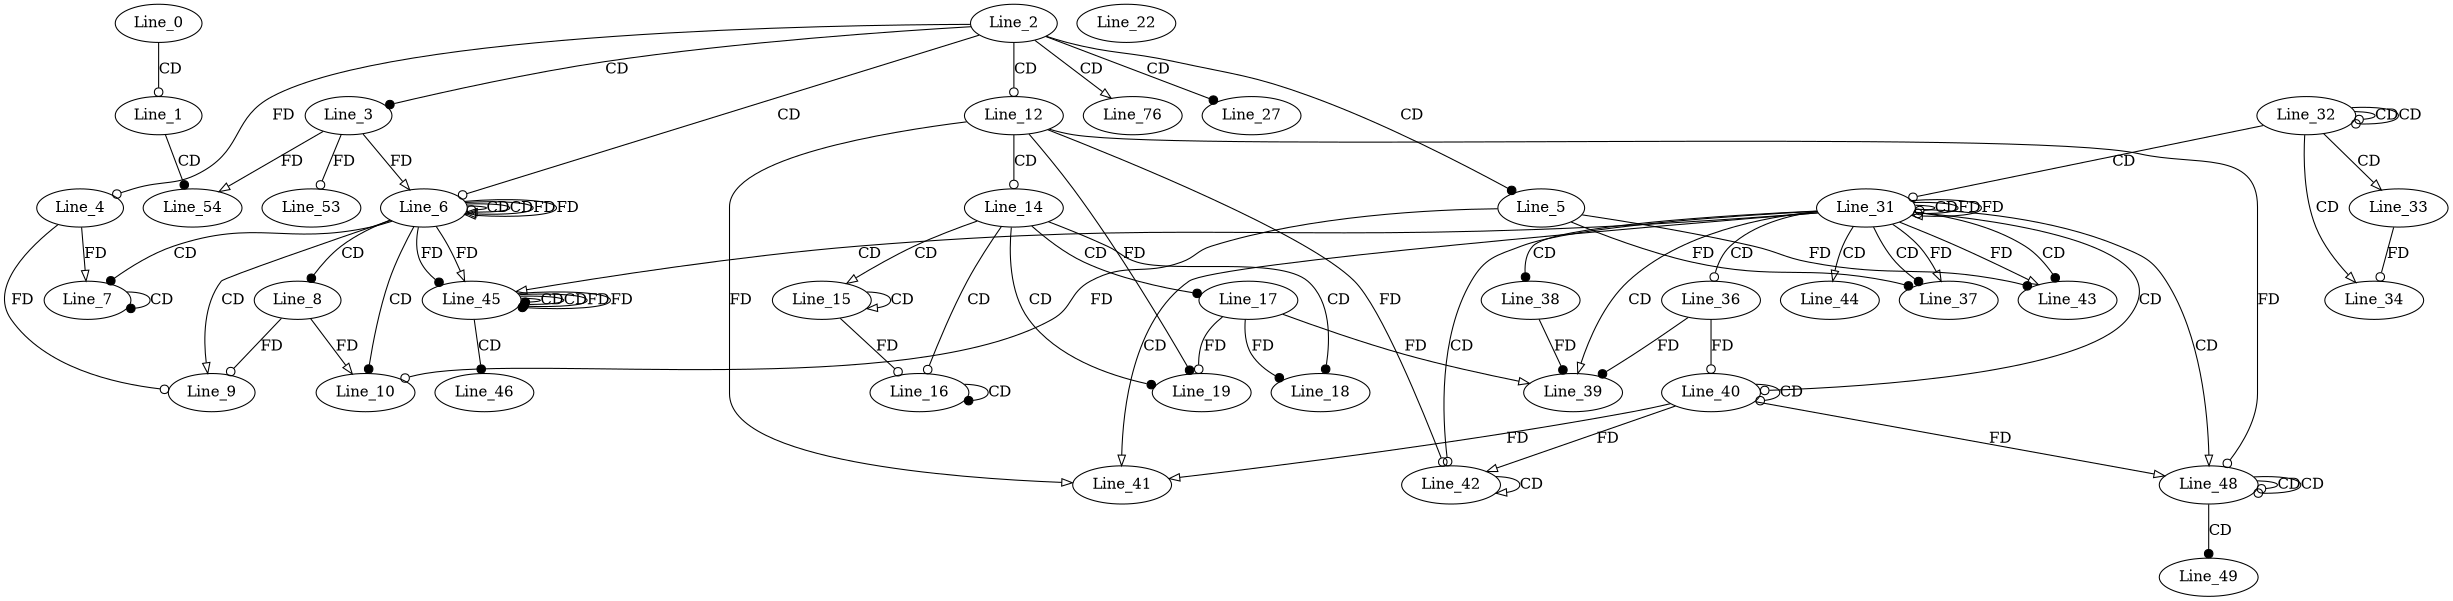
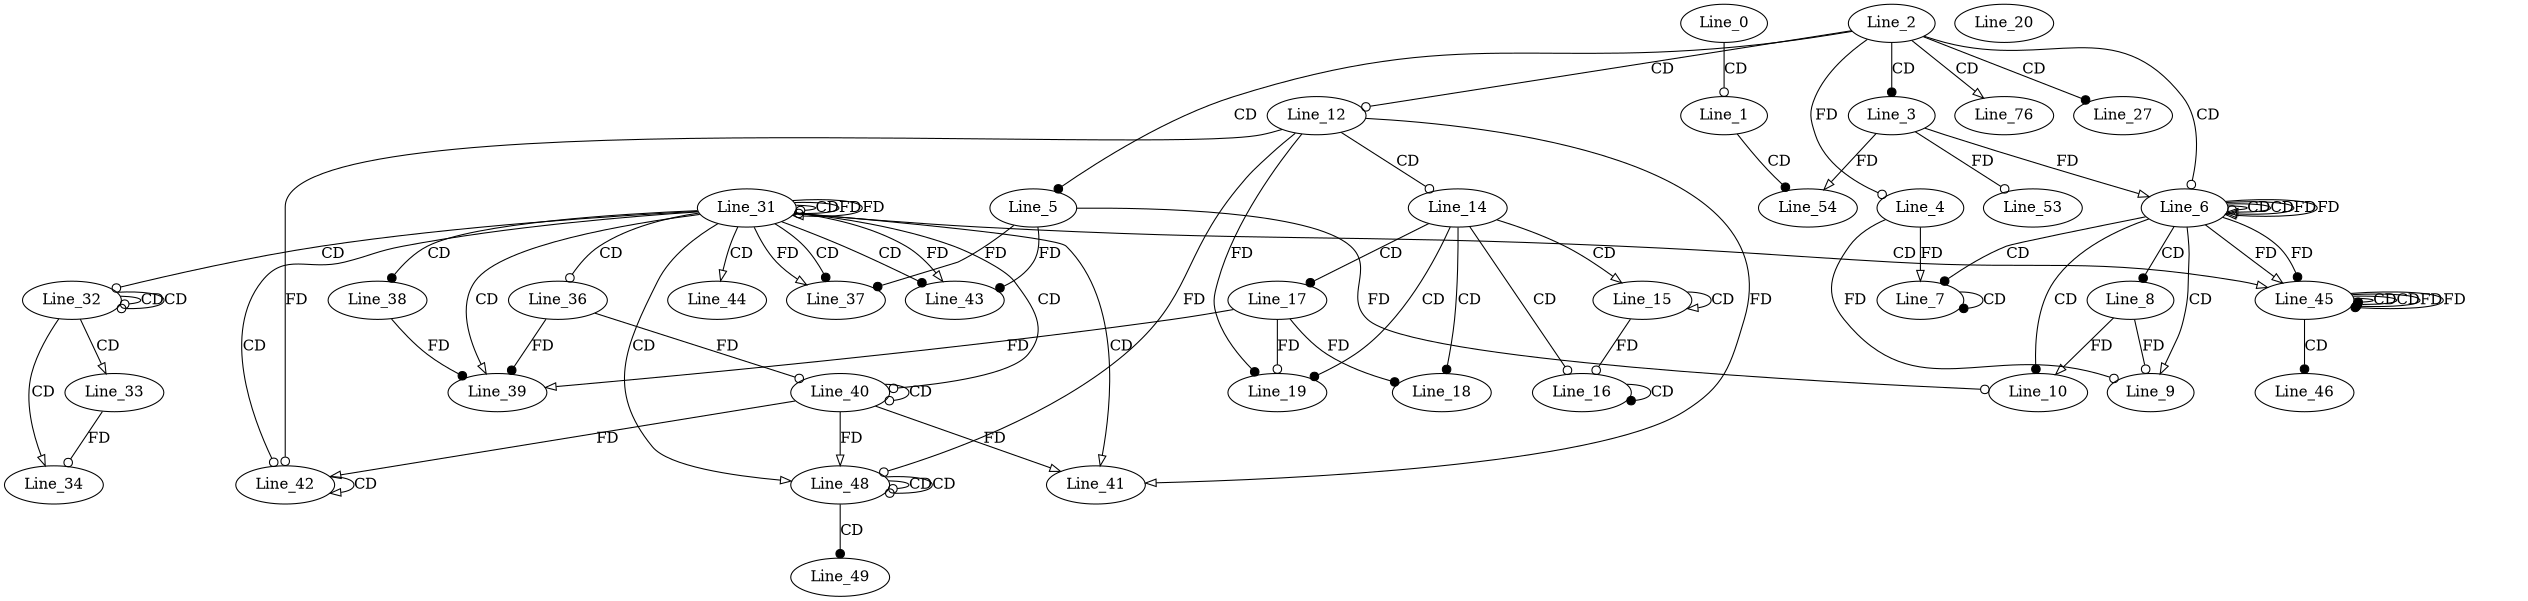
node "Line_22": label "Line_22" -> "Line_20"
edge "Line_32" -> "Line_31": reversed
